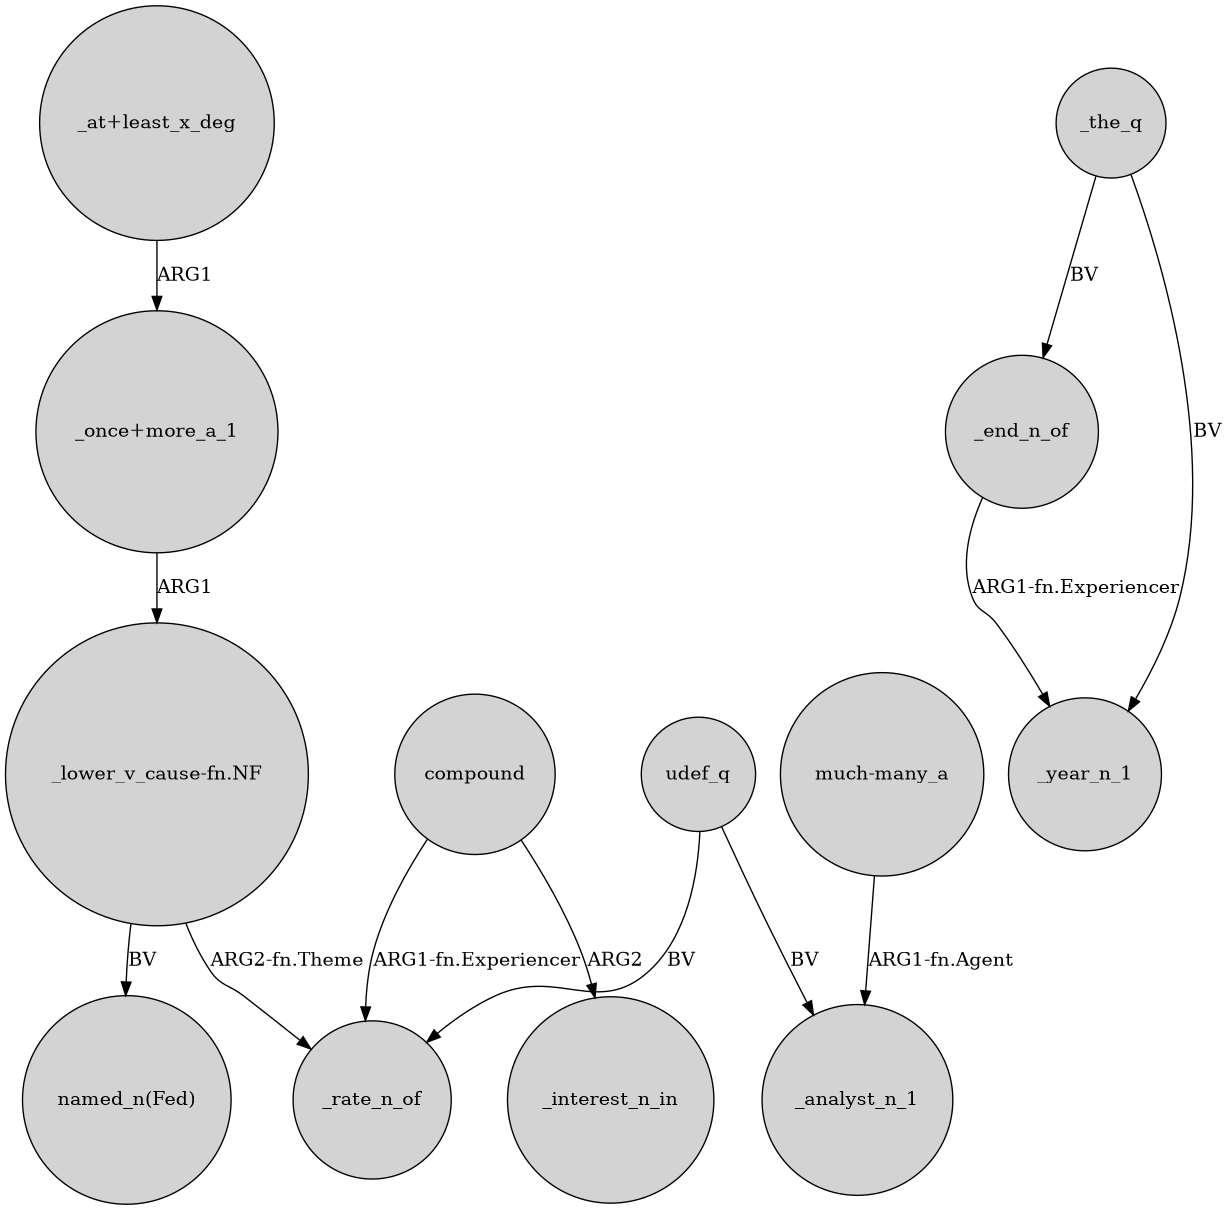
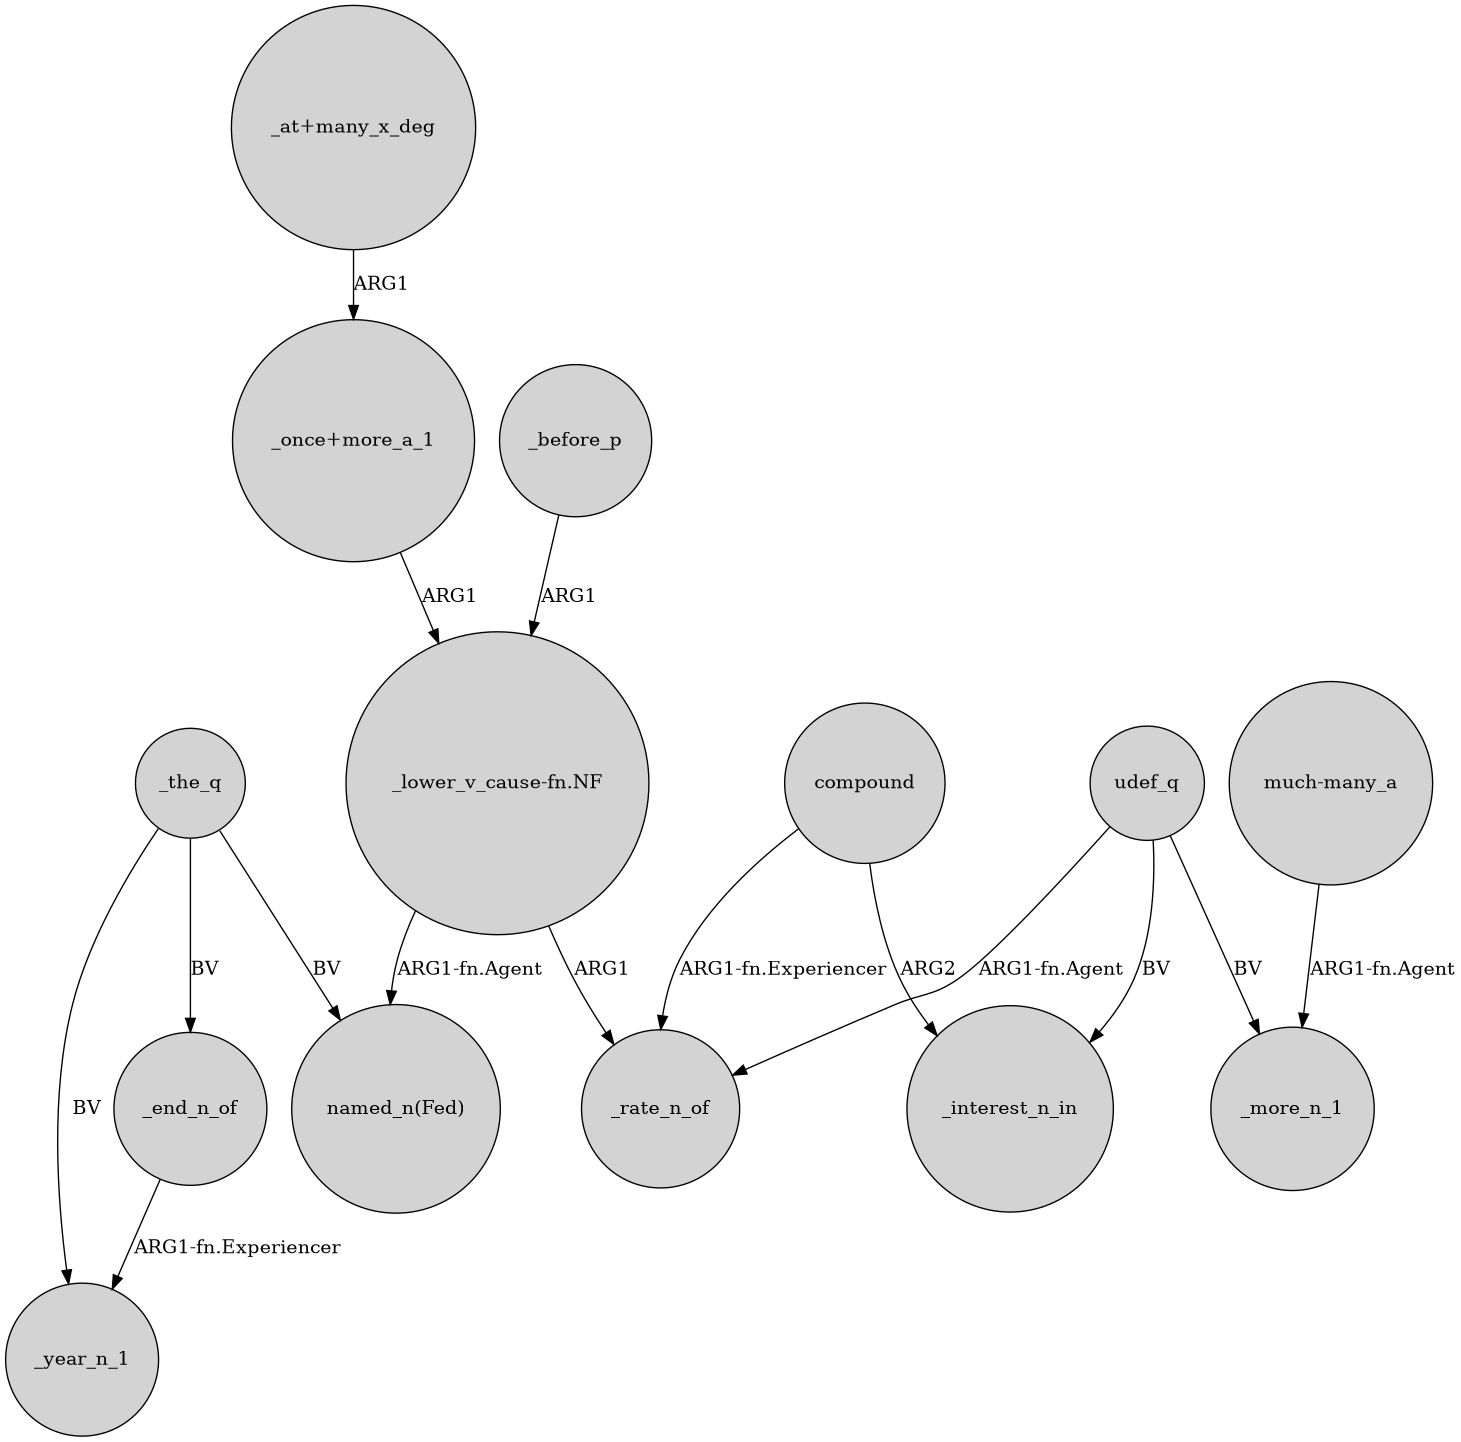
node "_at+least_x_deg": label "_at+least_x_deg" -> "_at+many_x_deg"
node "_before_p": added
edge "_the_q" -> "named_n(Fed)": added, label "BV"
edge "udef_q" -> "_interest_n_in": added, label "BV"
edge "_lower_v_cause-fn.NF" -> "named_n(Fed)": label "BV" -> "ARG1-fn.Agent"
edge "_lower_v_cause-fn.NF" -> "_rate_n_of": label "ARG2-fn.Theme" -> "ARG1"
edge "udef_q" -> "_rate_n_of": label "BV" -> "ARG1-fn.Agent"
node "_analyst_n_1": label "_analyst_n_1" -> "_more_n_1"
